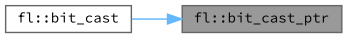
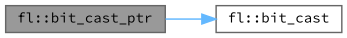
edge "fl::bit_cast" -> "fl::bit_cast_ptr": reversed
